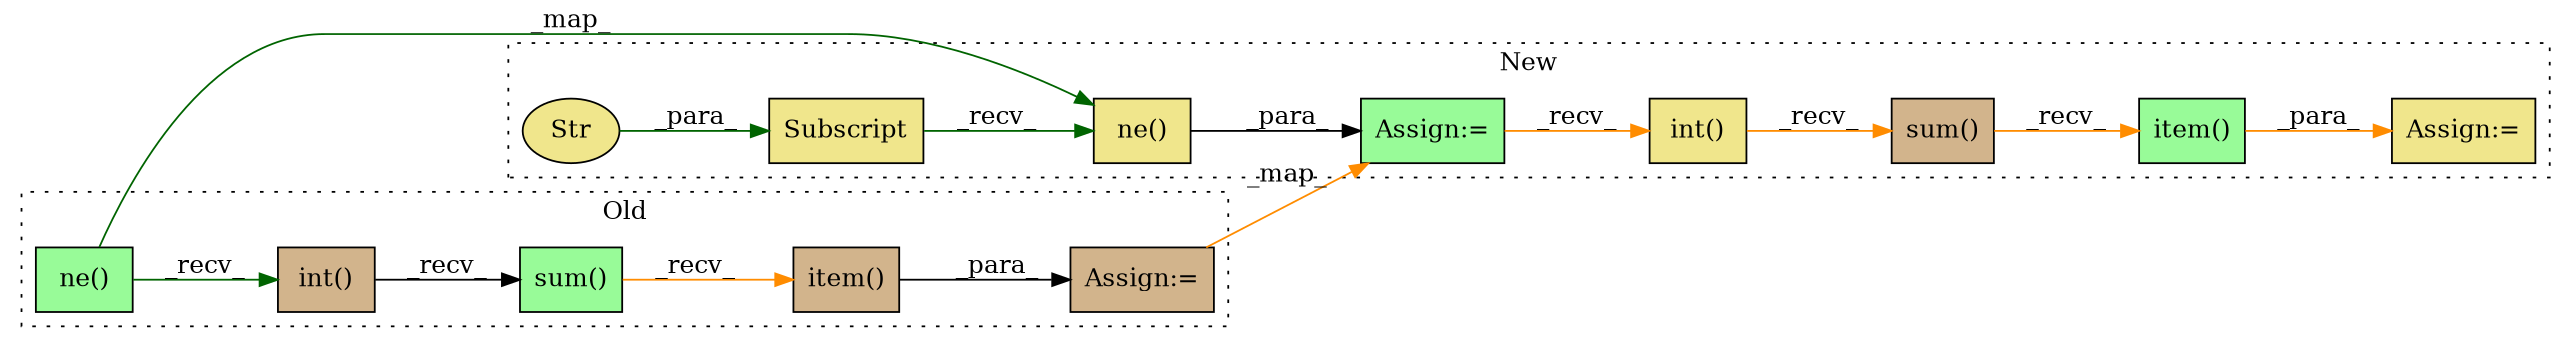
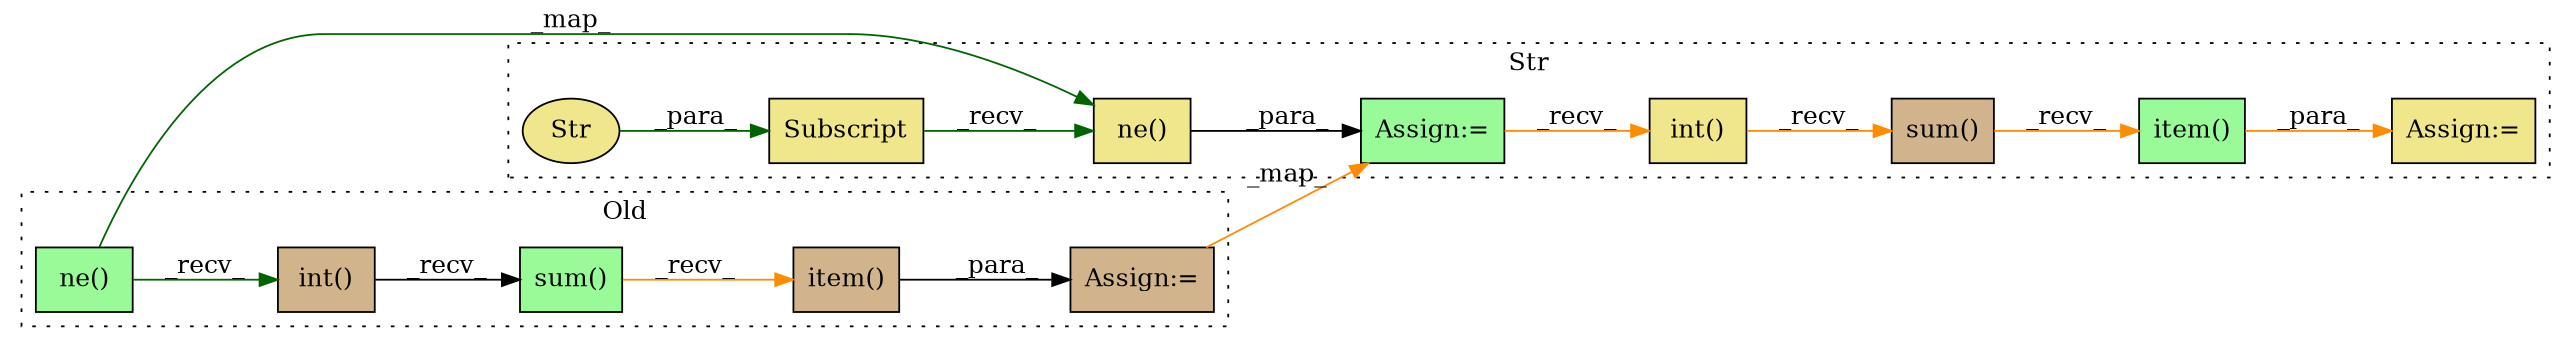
cluster "New": label "New" -> "Str"
